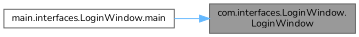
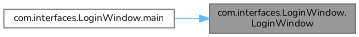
node "main.interfaces.LoginWindow.main": label "main.interfaces.LoginWindow.main" -> "com.interfaces.LoginWindow.main"
